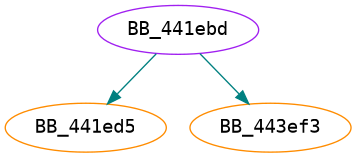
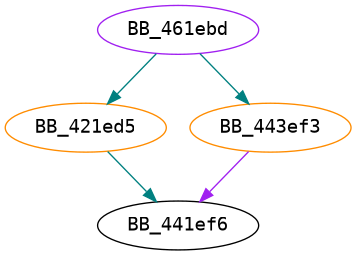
node "BB_441ebd": label "BB_441ebd" -> "BB_461ebd"
node "BB_441ed5": label "BB_441ed5" -> "BB_421ed5"
node "BB_441ef6": added
